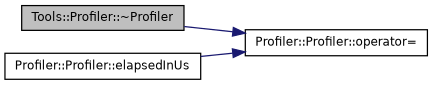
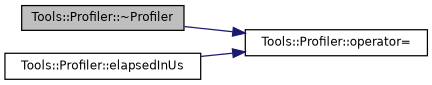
node "Profiler::Profiler::operator=": label "Profiler::Profiler::operator=" -> "Tools::Profiler::operator="
node "Profiler::Profiler::elapsedInUs": label "Profiler::Profiler::elapsedInUs" -> "Tools::Profiler::elapsedInUs"
